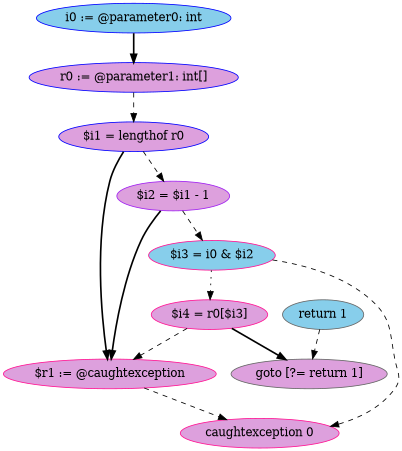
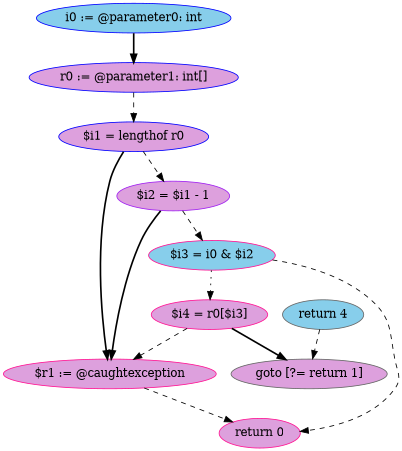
node "return 1": label "return 1" -> "return 4"
node "caughtexception 0": label "caughtexception 0" -> "return 0"
